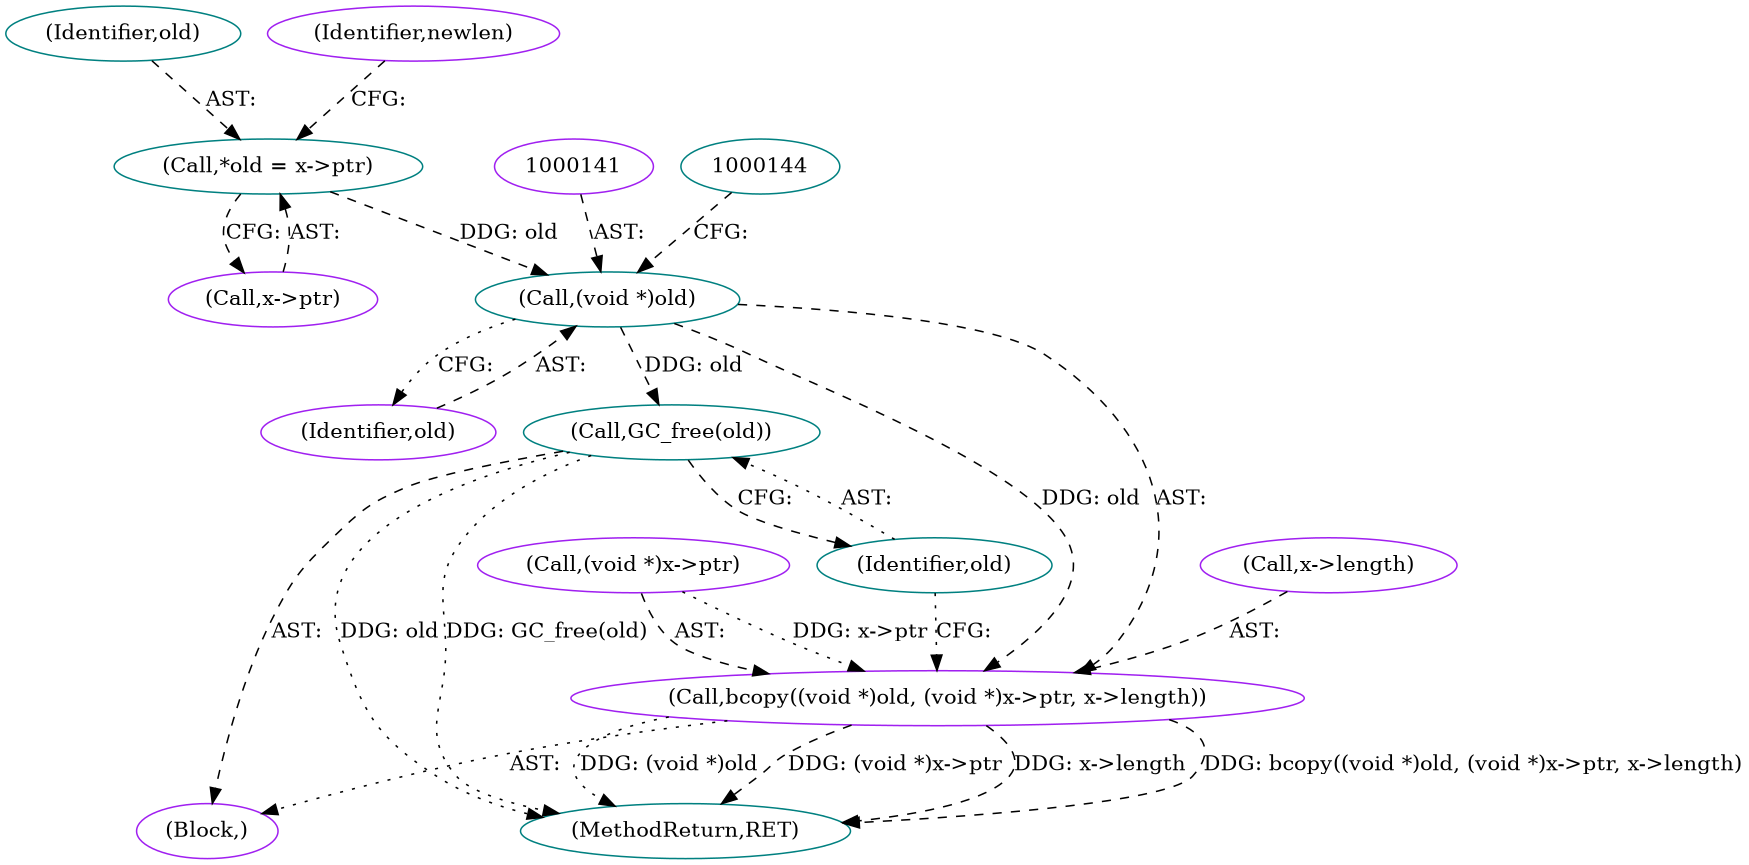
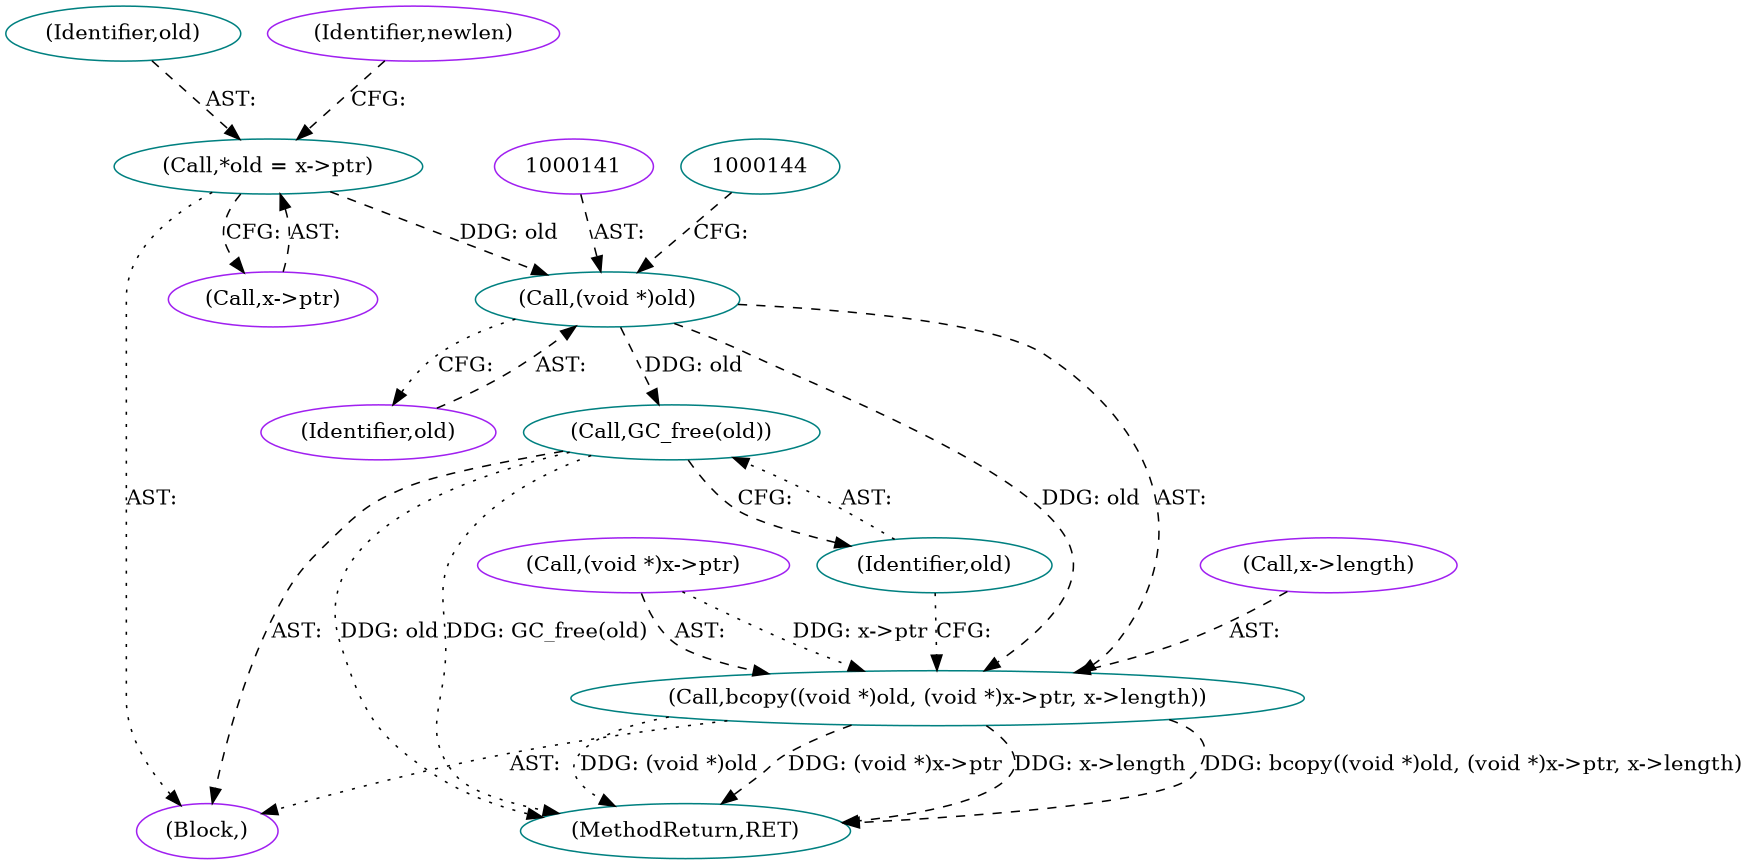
edge "(Call,*old = x->ptr)" -> "(Block,)": added, label "AST:"
node "(Call,bcopy((void *)old, (void *)x->ptr, x->length))": color purple -> teal
